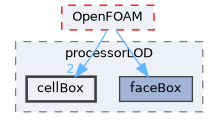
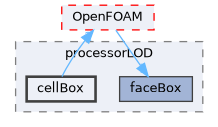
edge "OpenFOAM" -> "cellBox": reversed
